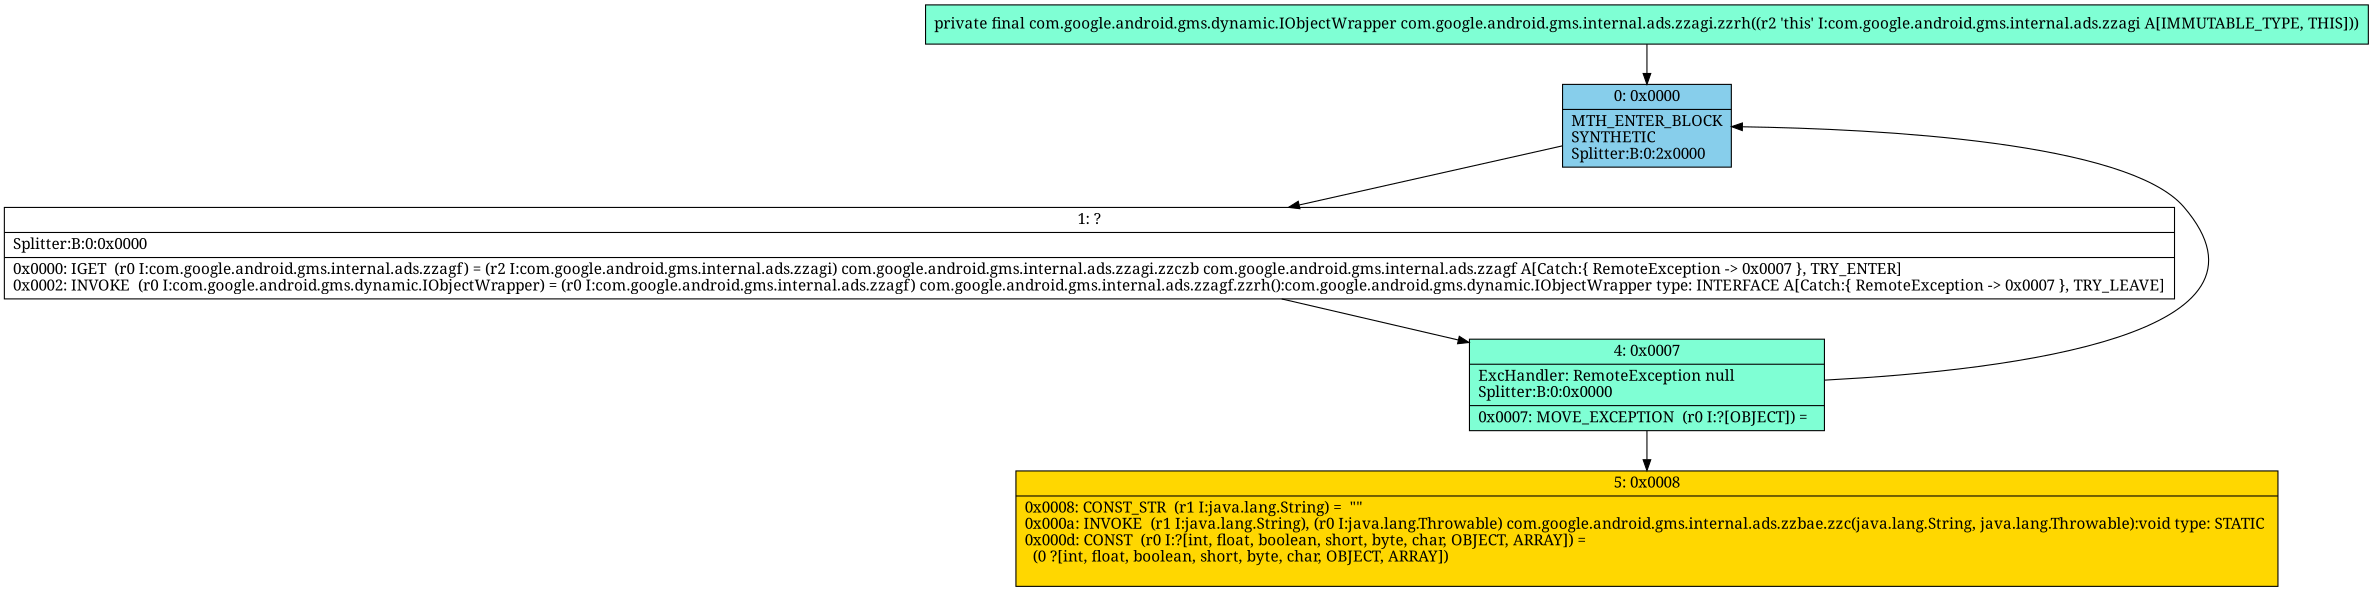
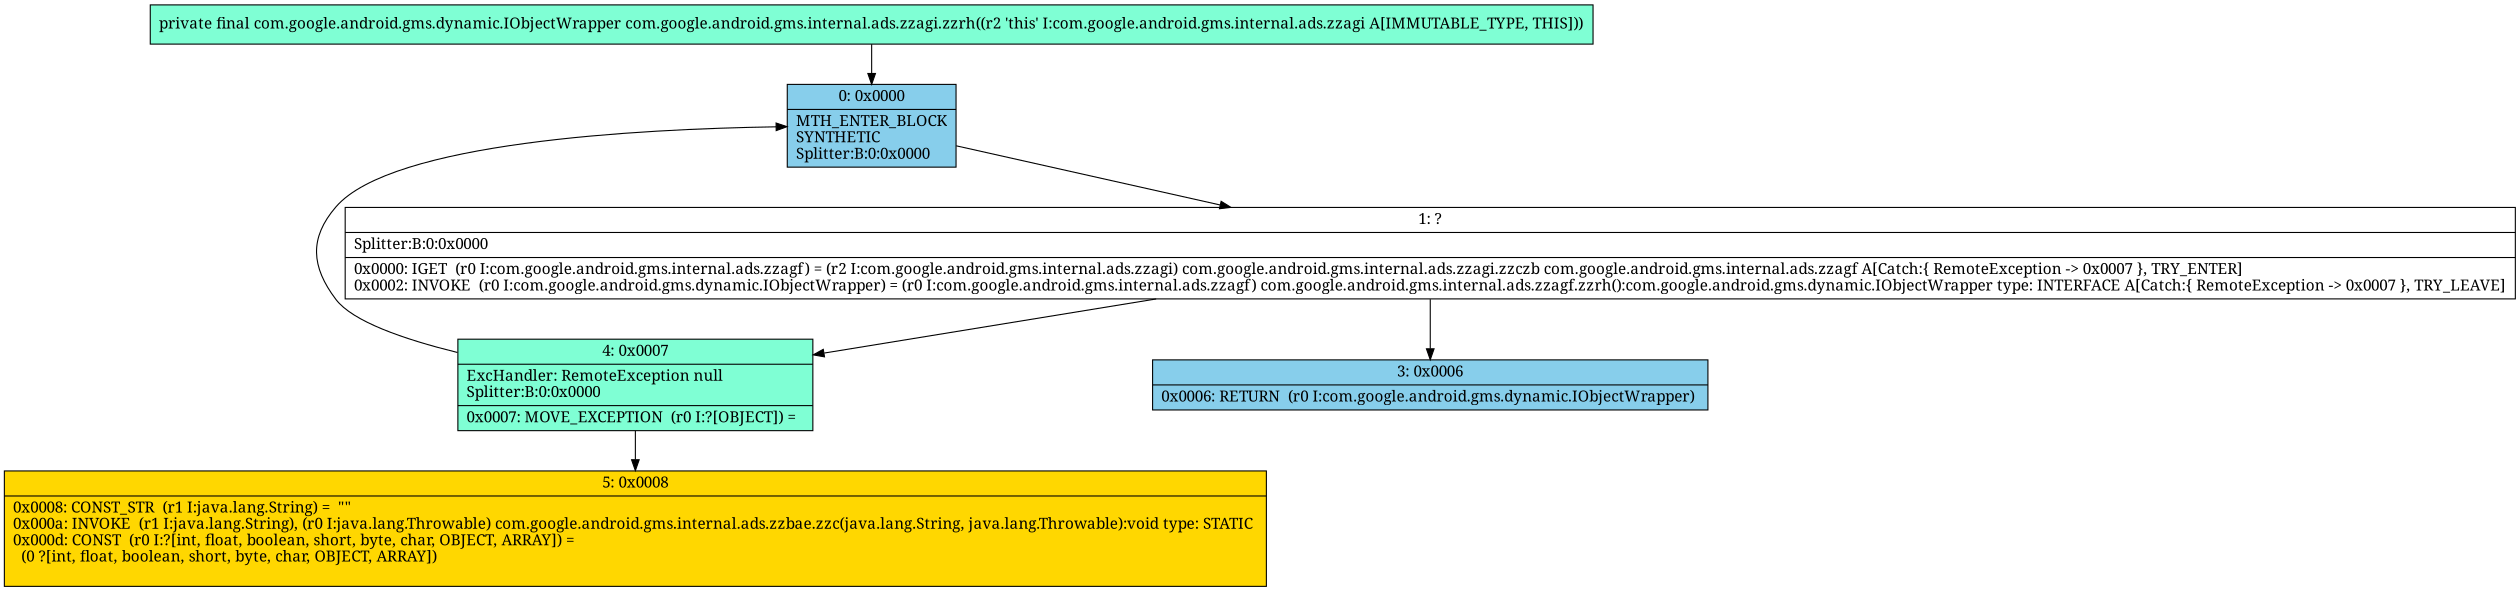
node "0: 0x0000": text "Splitter:B:0:2x0000" -> "Splitter:B:0:0x0000"
node "3: 0x0006": added
